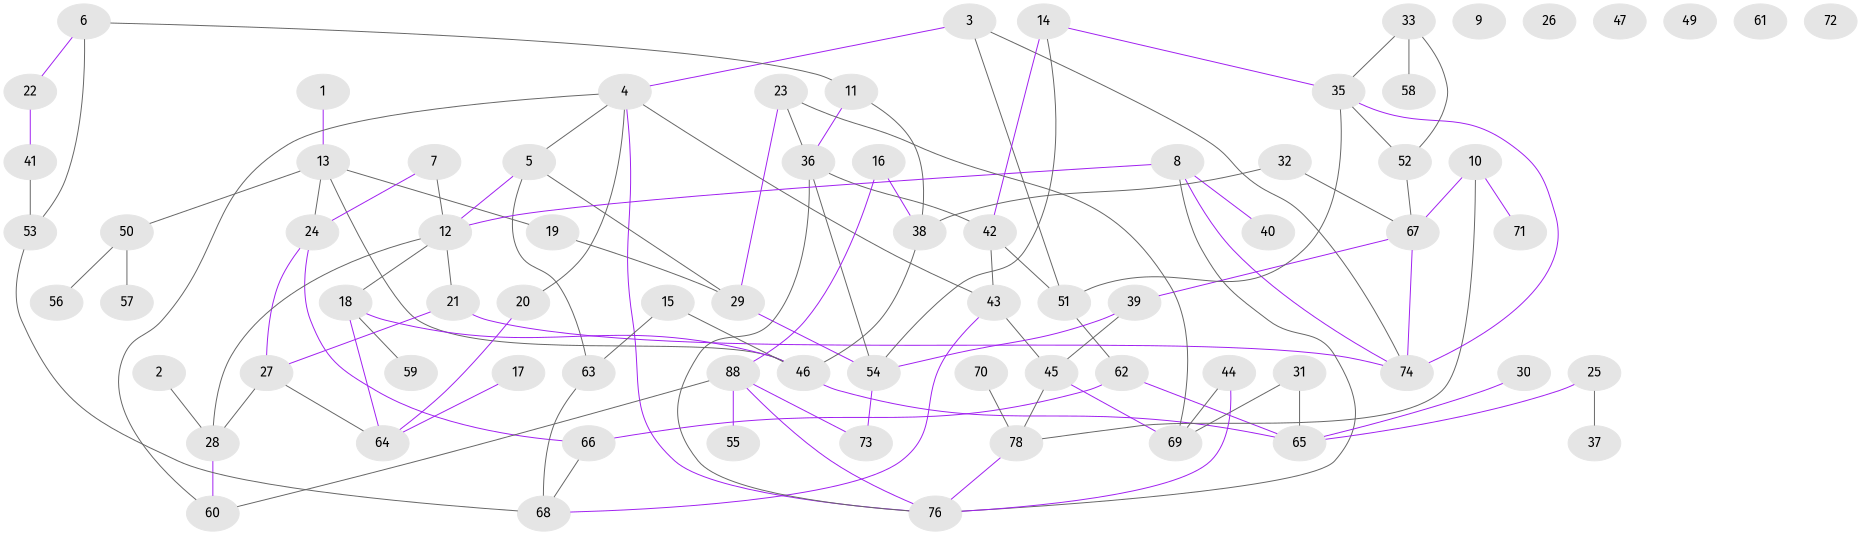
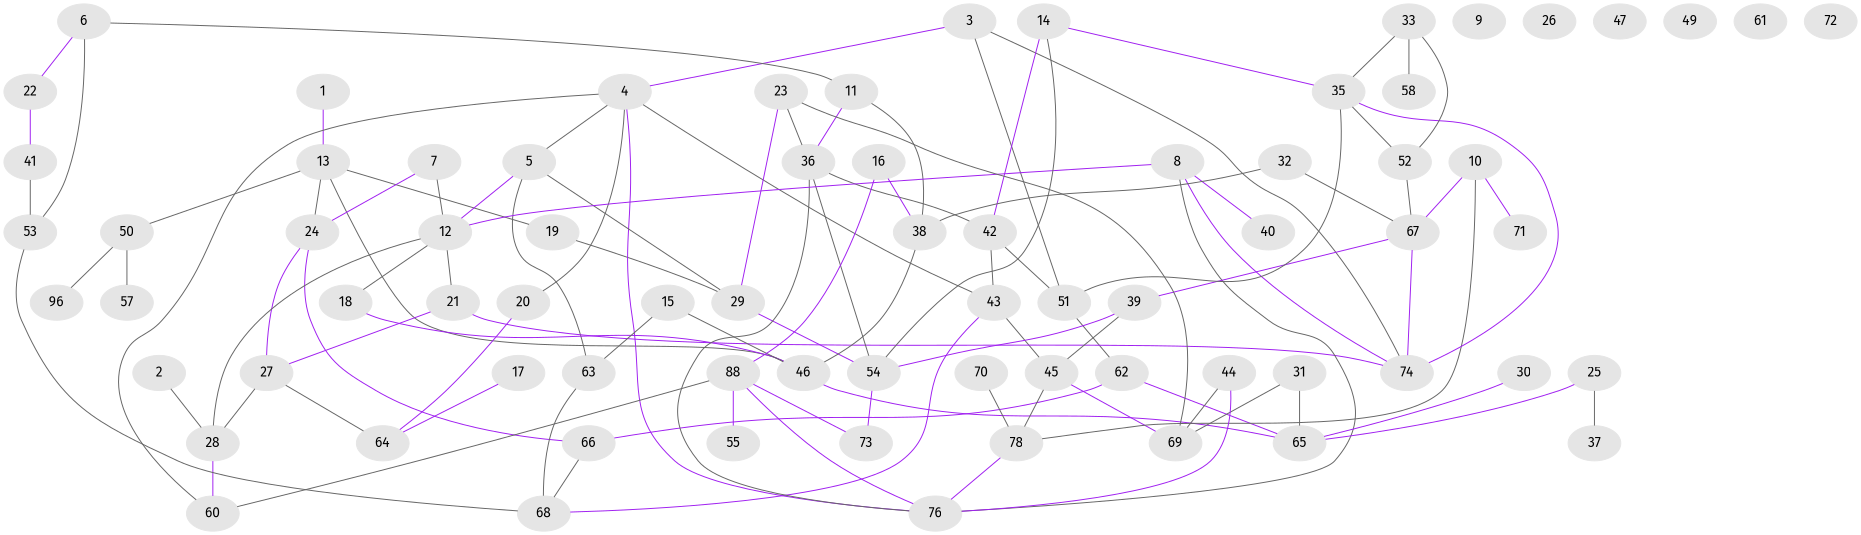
node "56": label "56" -> "96"
edge "18" -- "64": removed
node "59": removed
